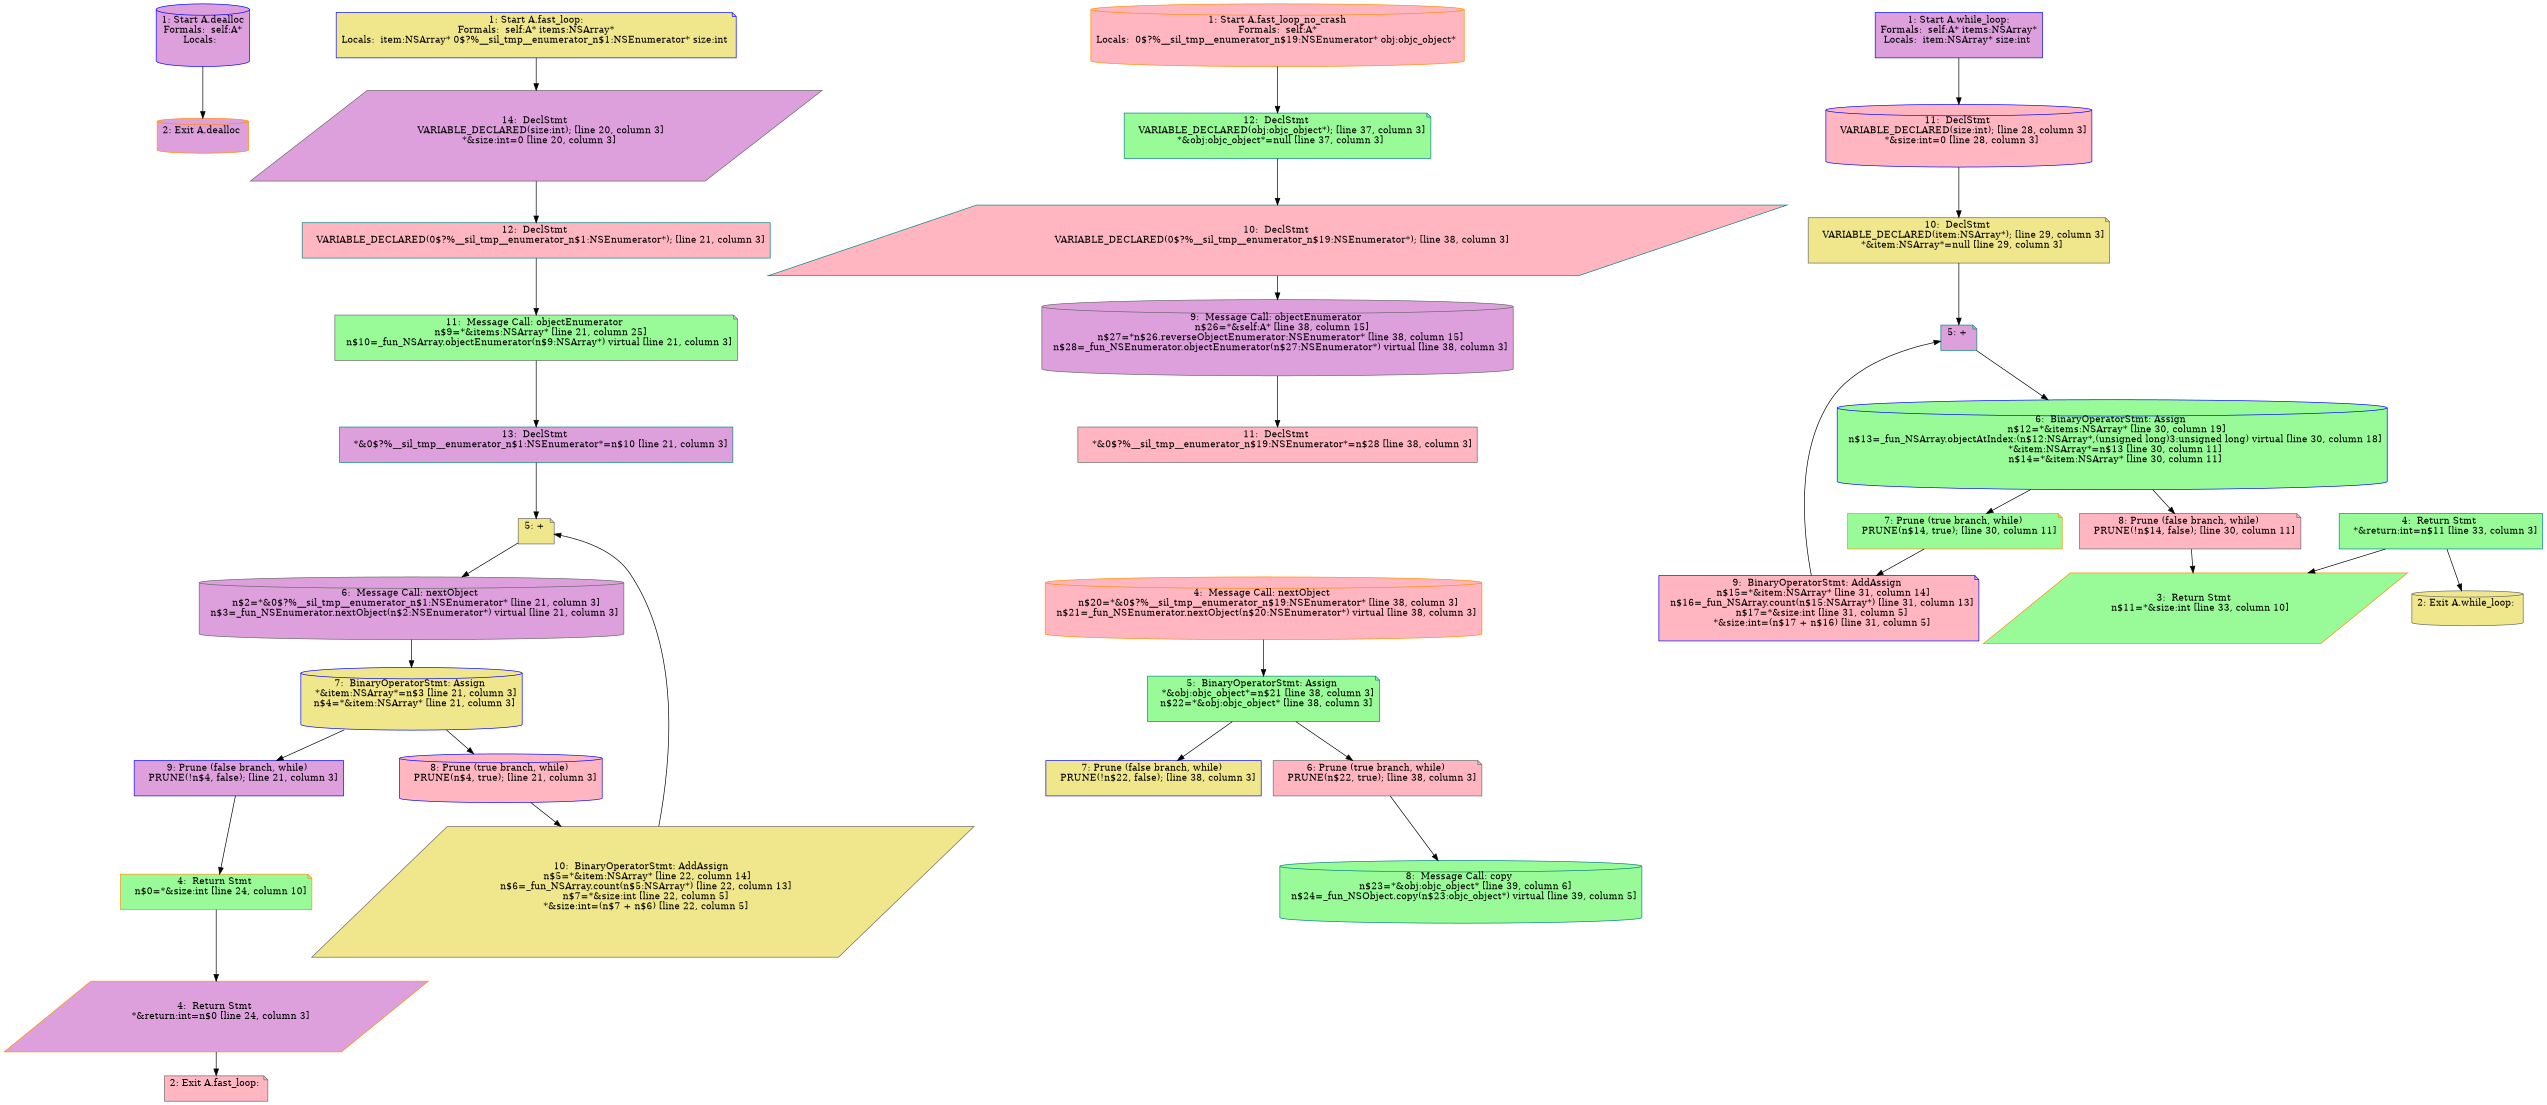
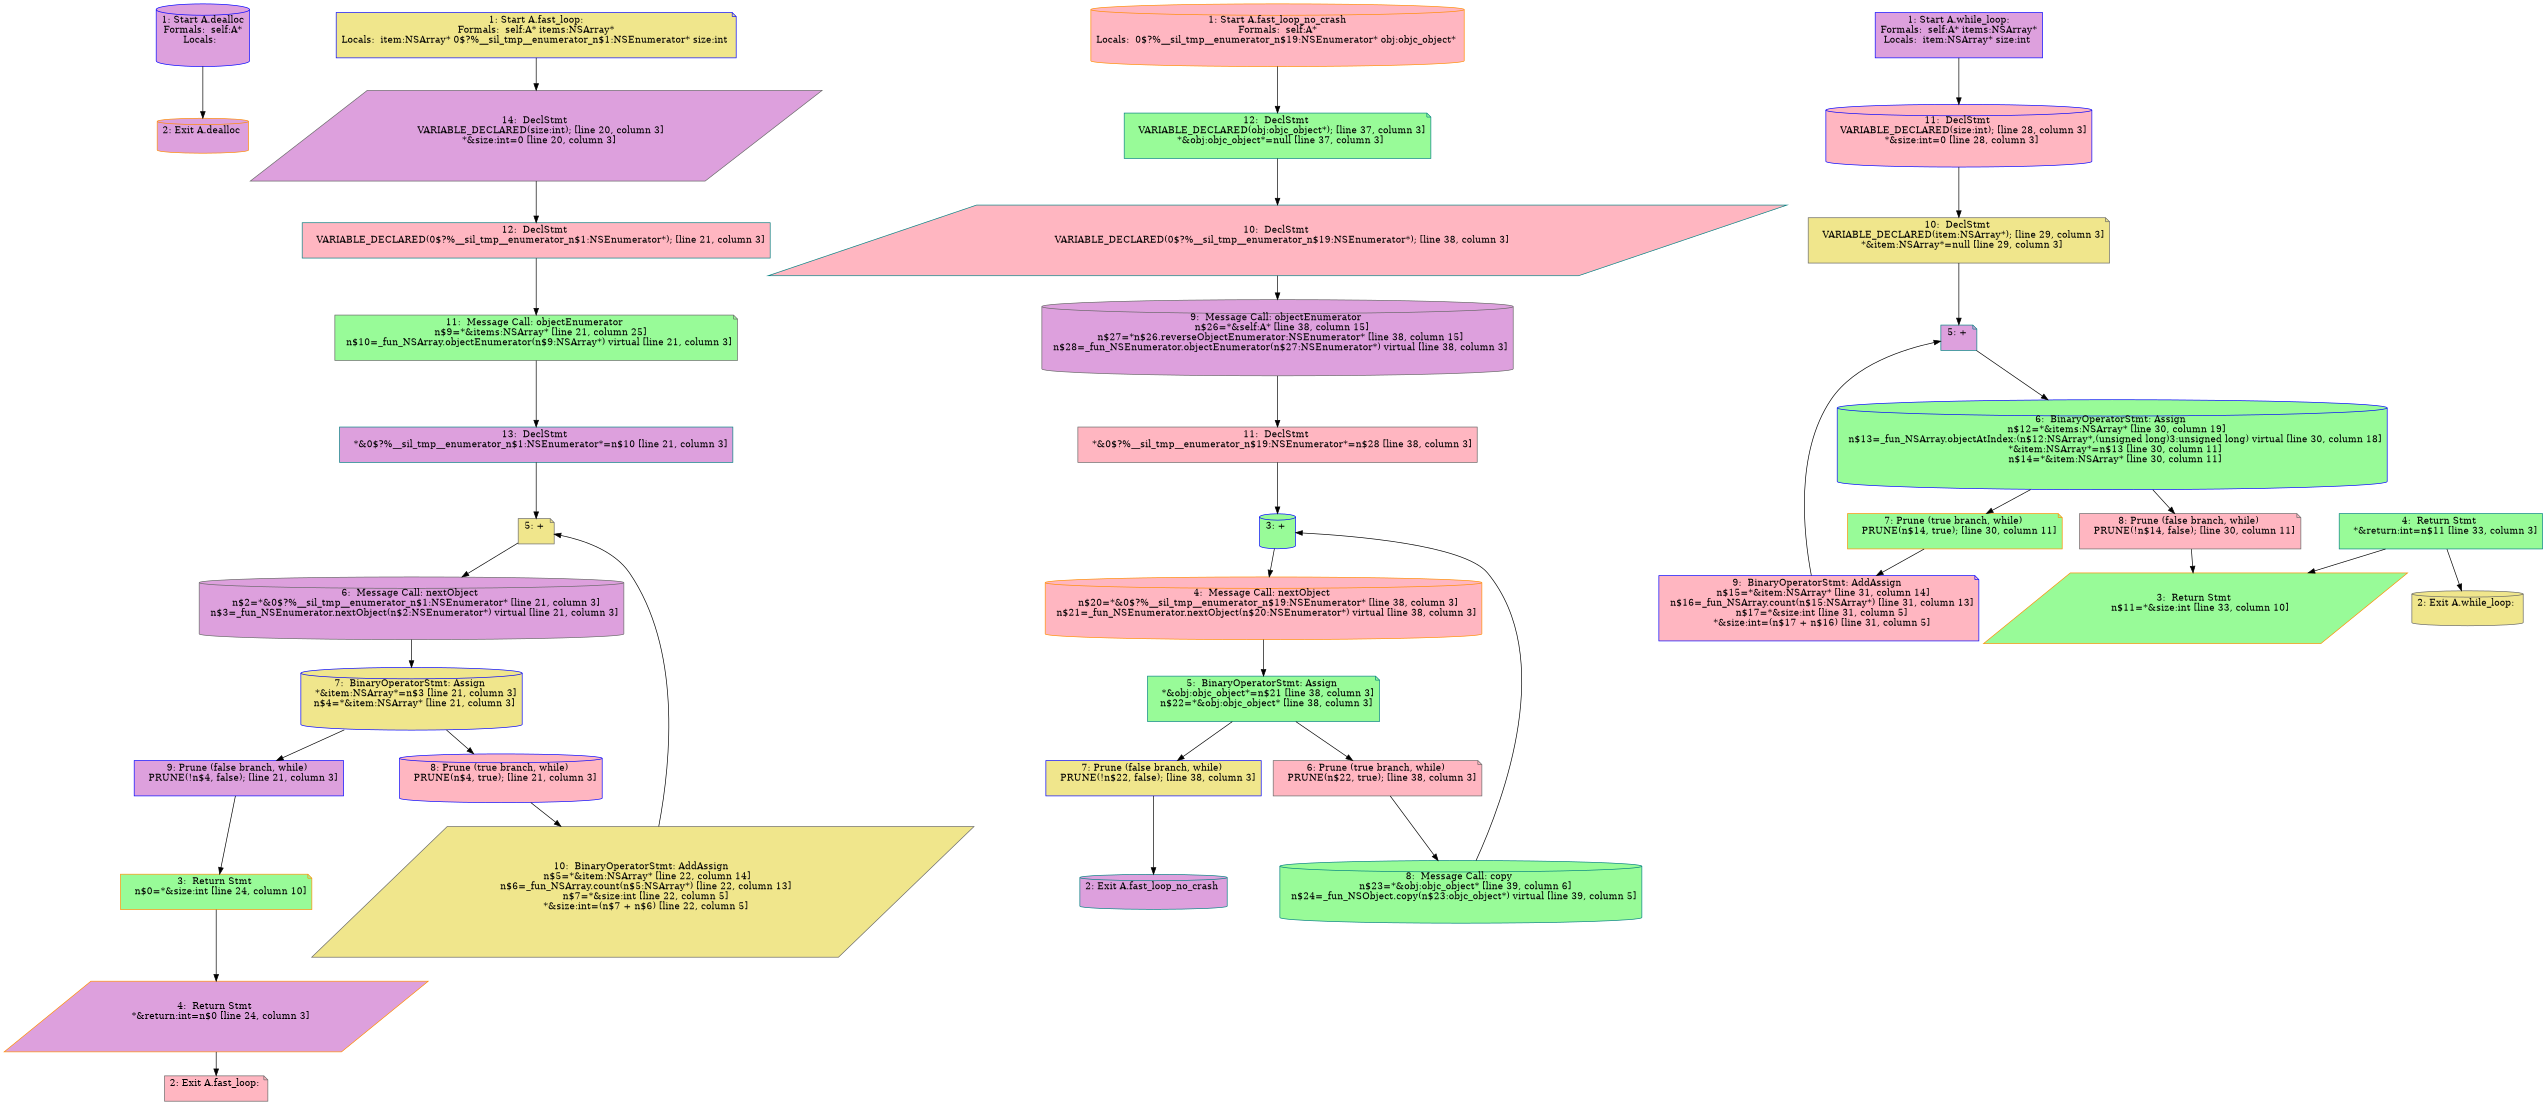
node "3: +": added
node "4:  Return Stmt n$0=*&size:int [line 24, column 10]": label "4:  Return Stmt n$0=*&size:int [line 24, column 10]" -> "3:  Return Stmt n$0=*&size:int [line 24, column 10]"
node "2: Exit A.fast_loop_no_crash": added
